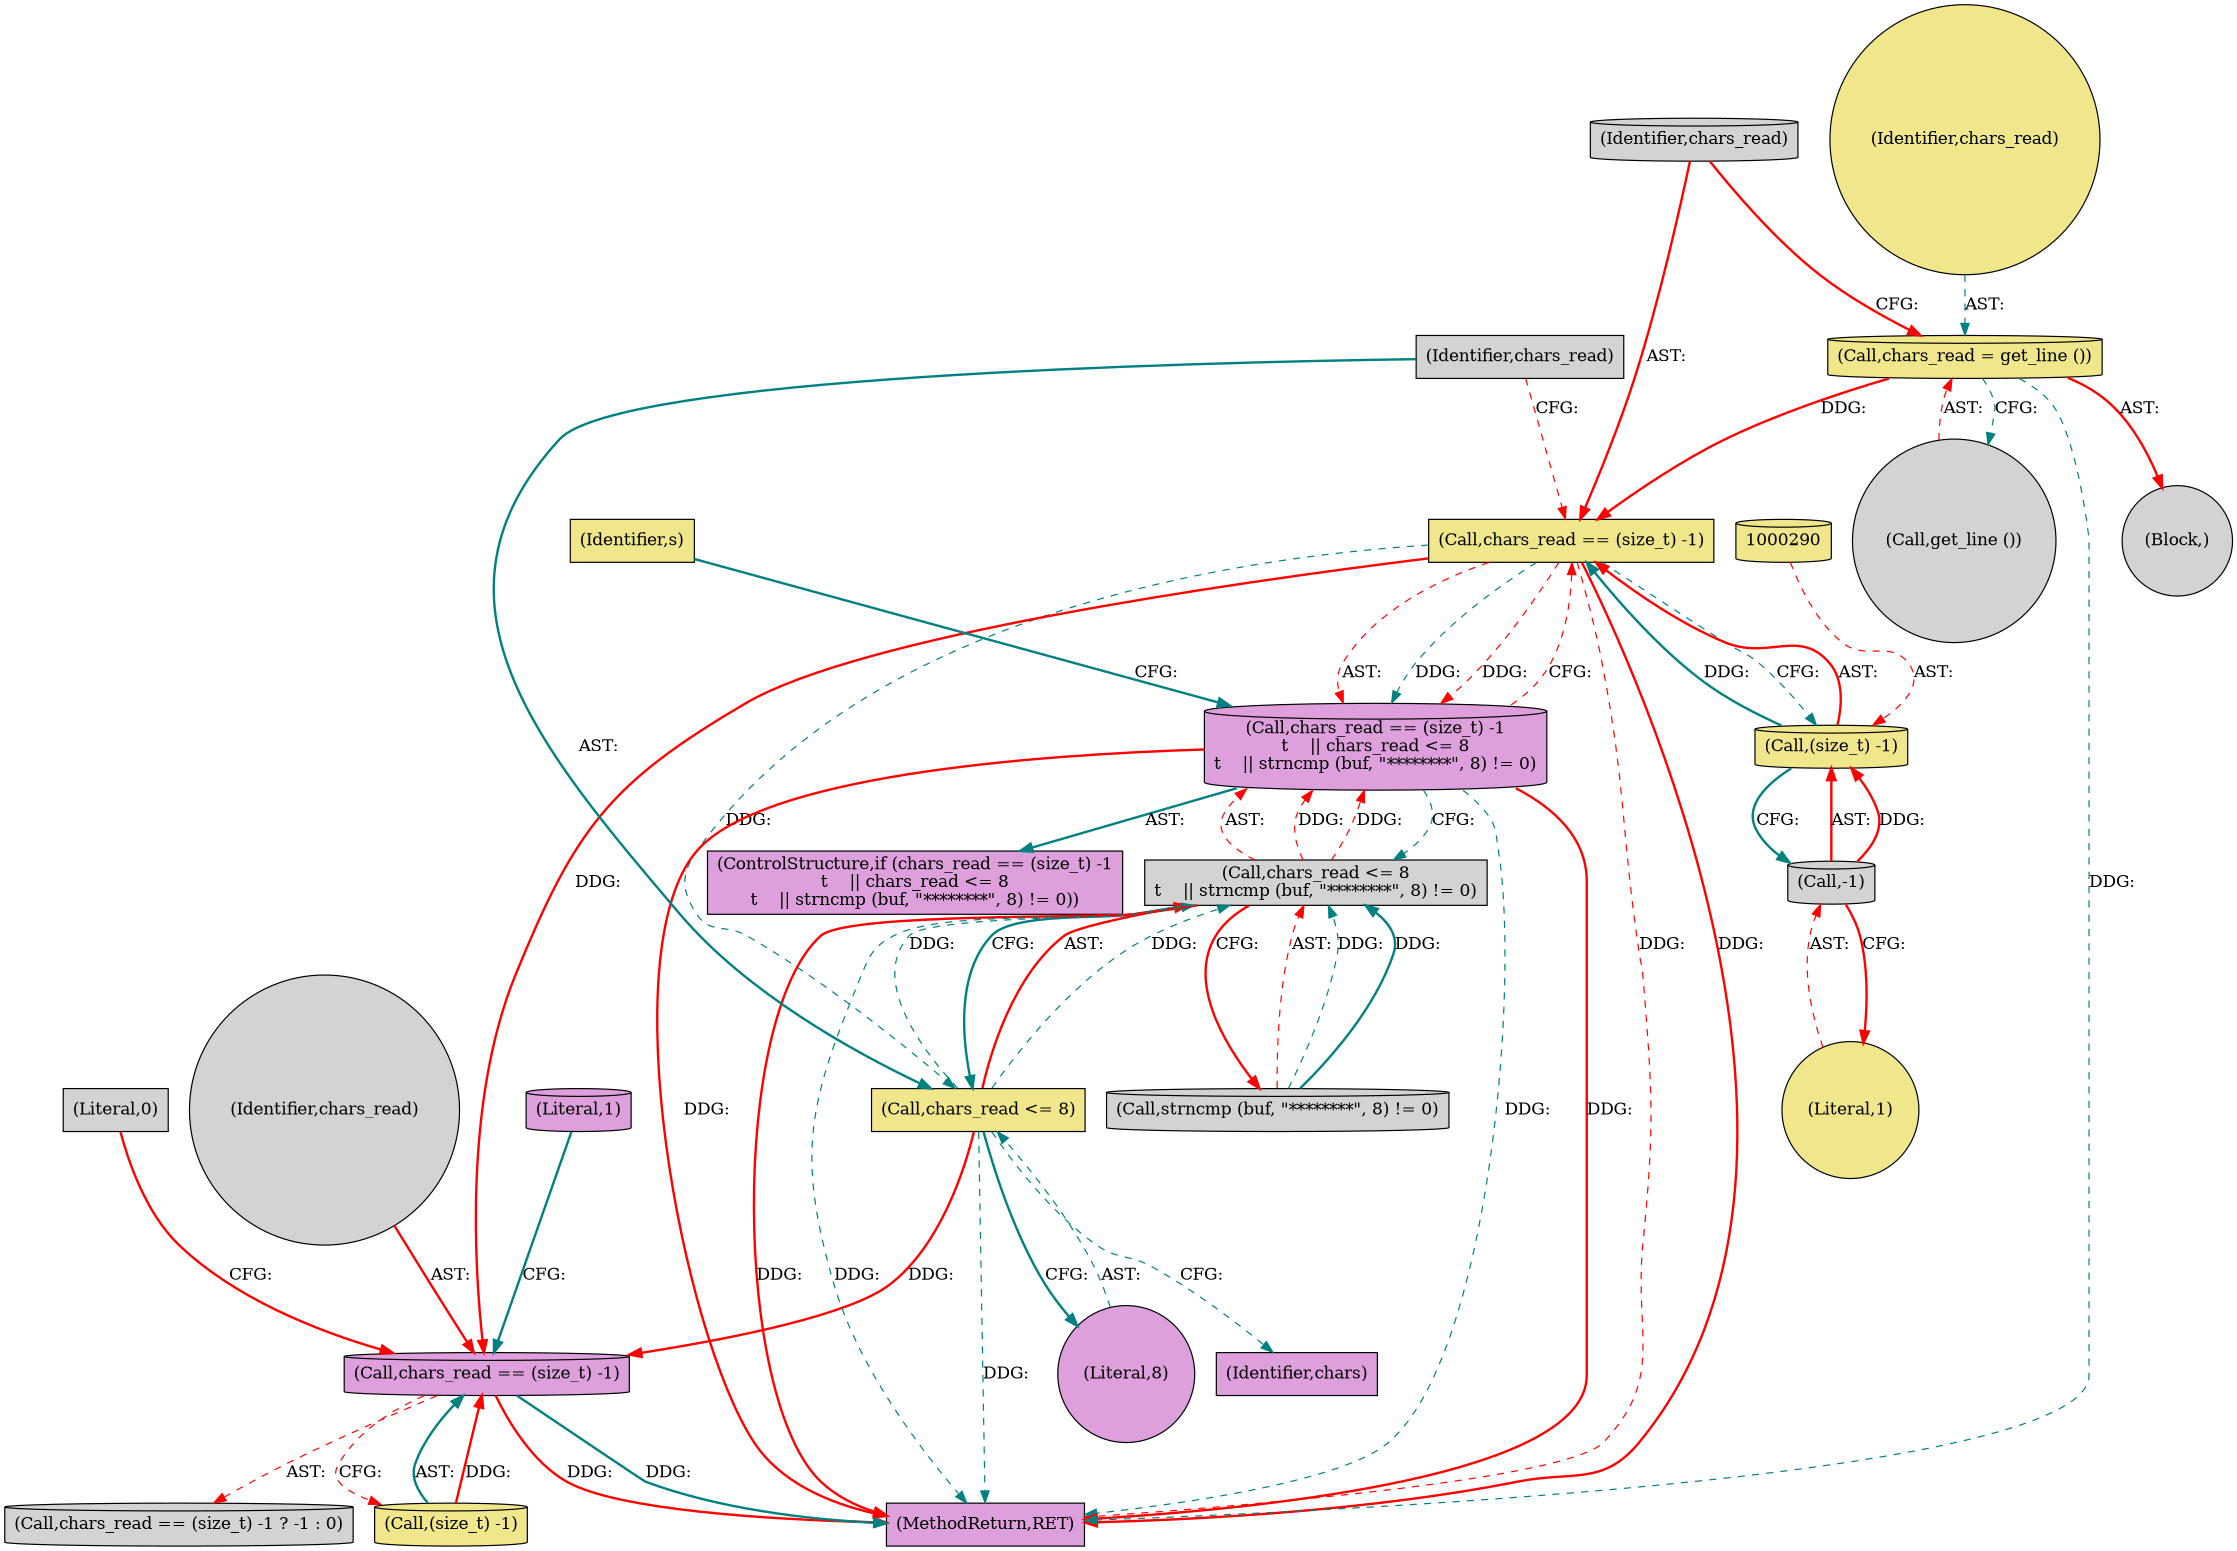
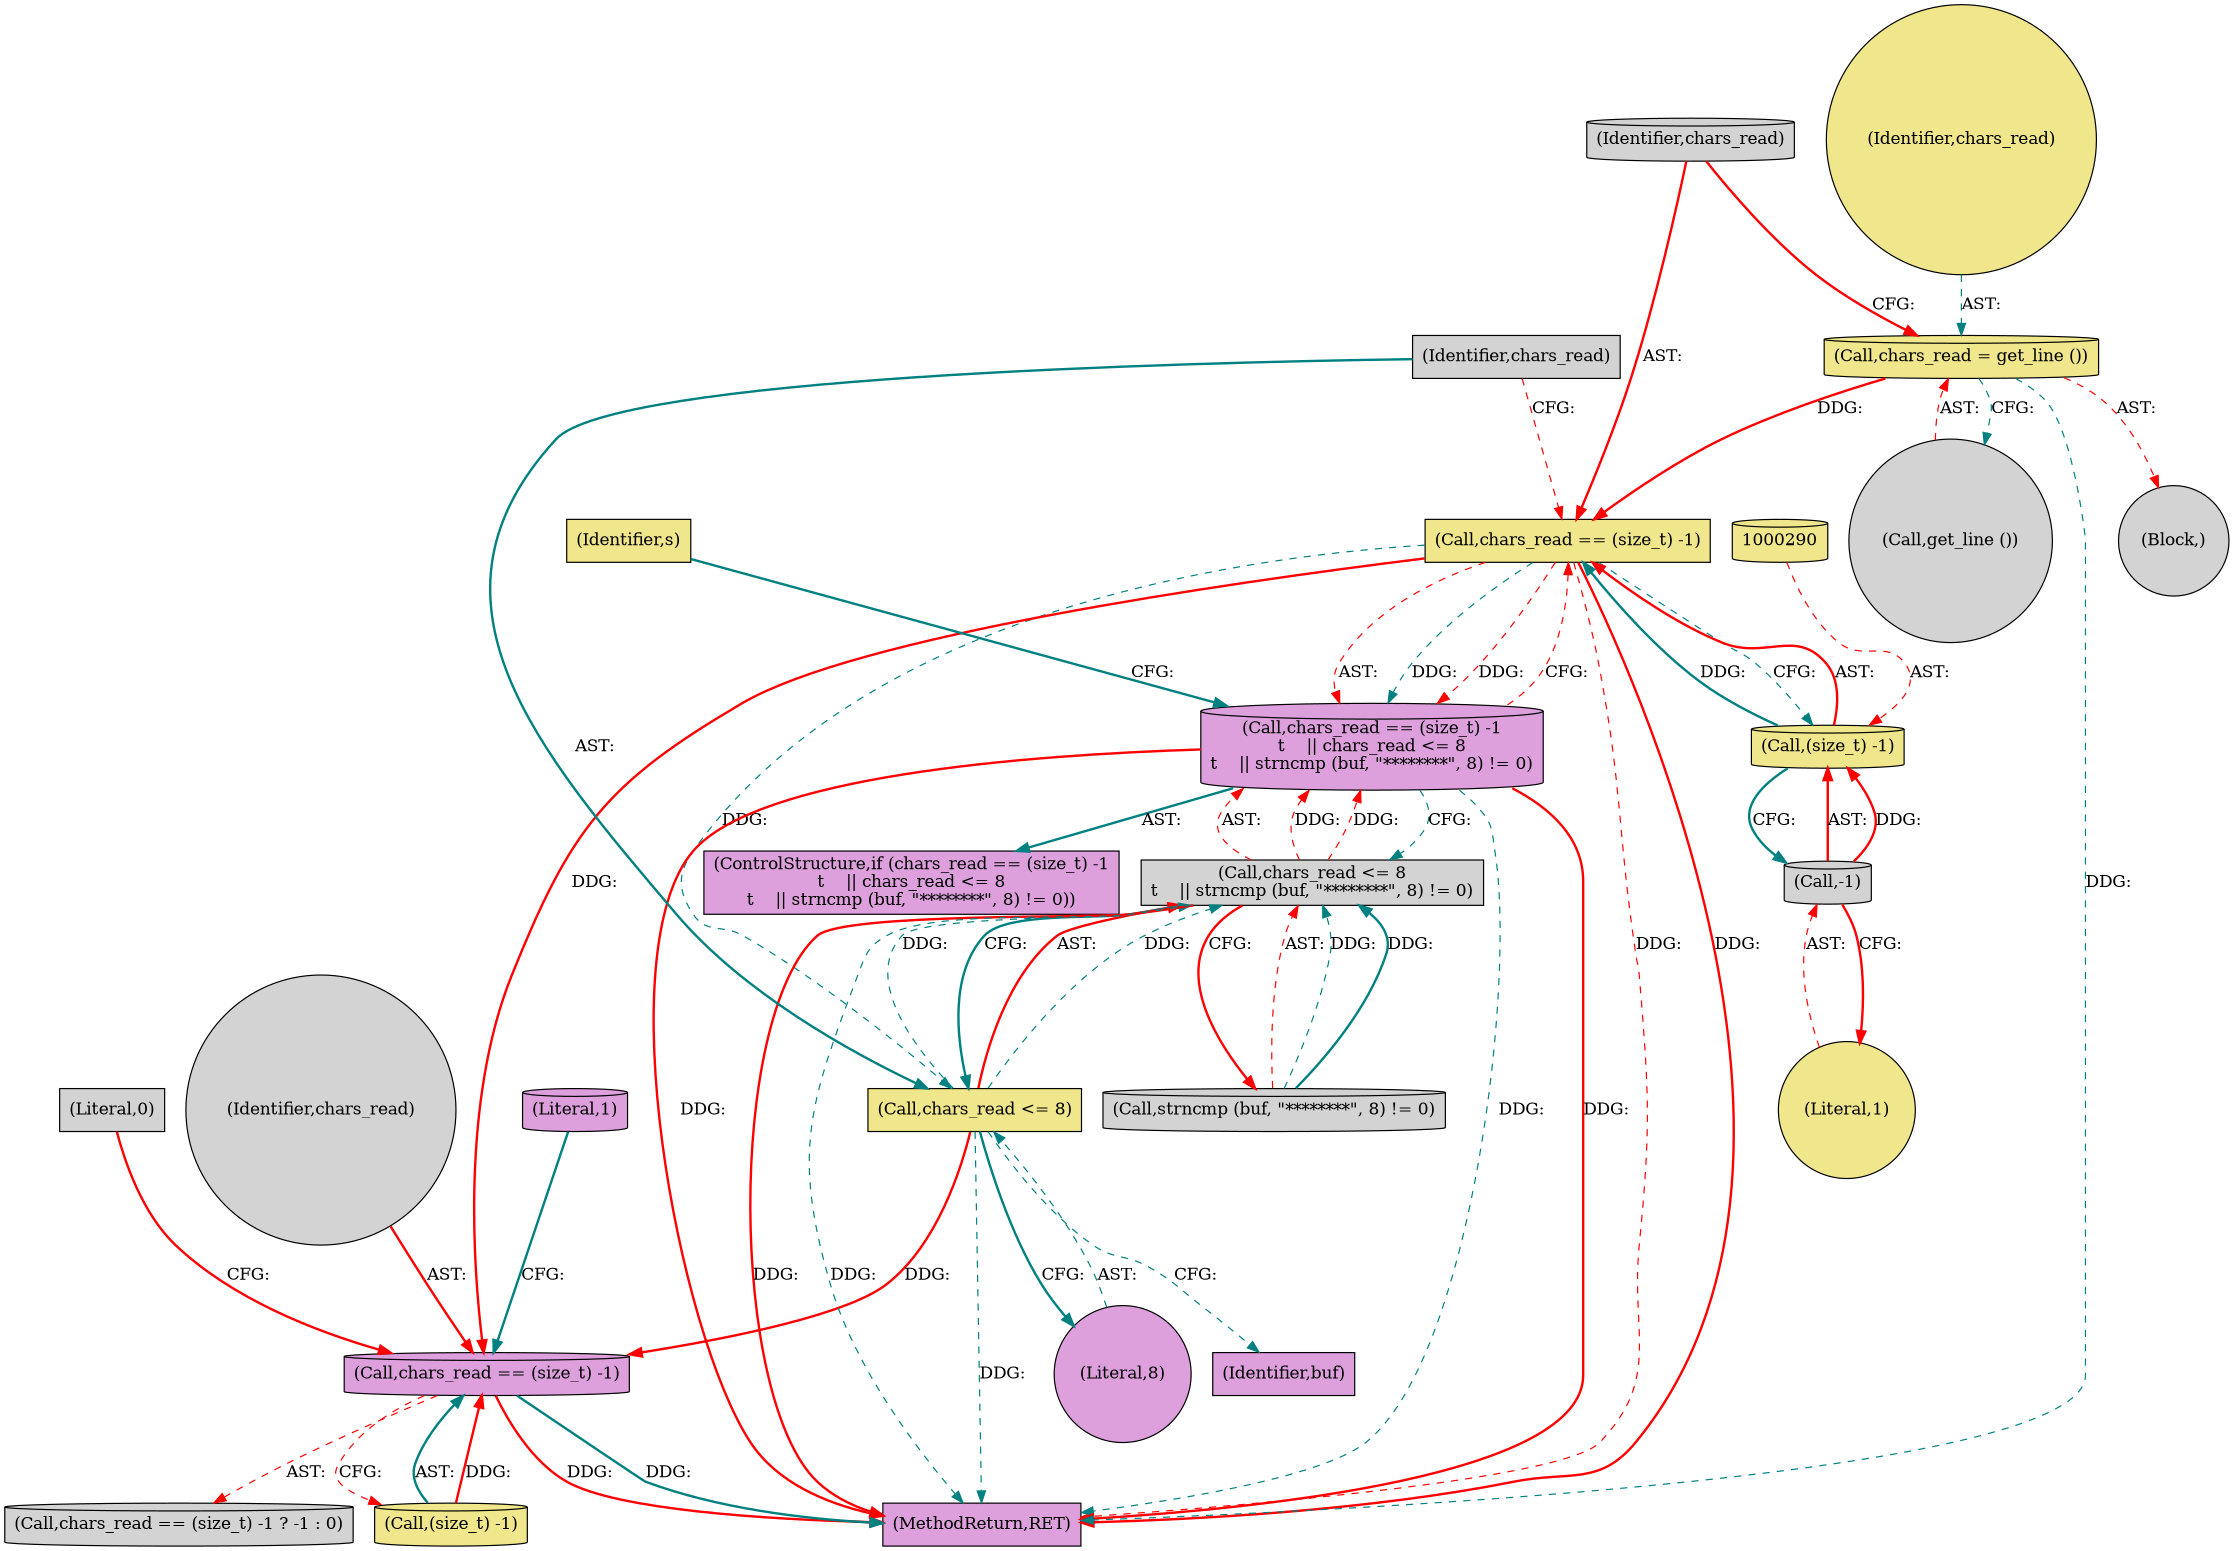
edge "(Call,chars_read = get_line ())" -> "(Block,)": style bold -> dashed
node "(Identifier,chars)": label "(Identifier,chars)" -> "(Identifier,buf)"
